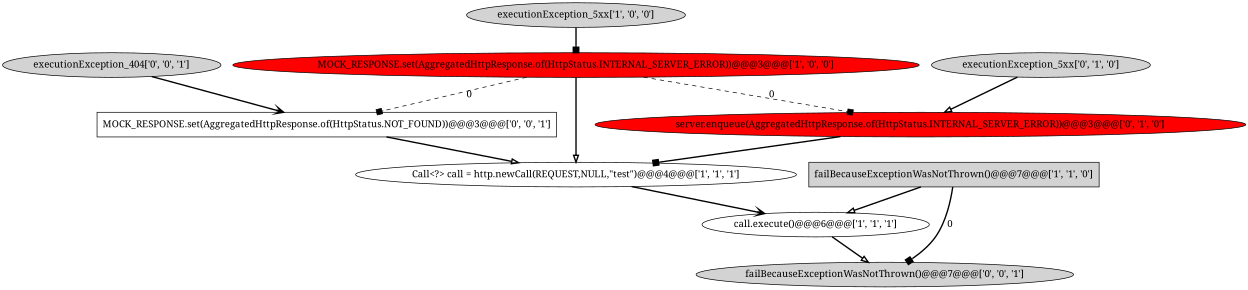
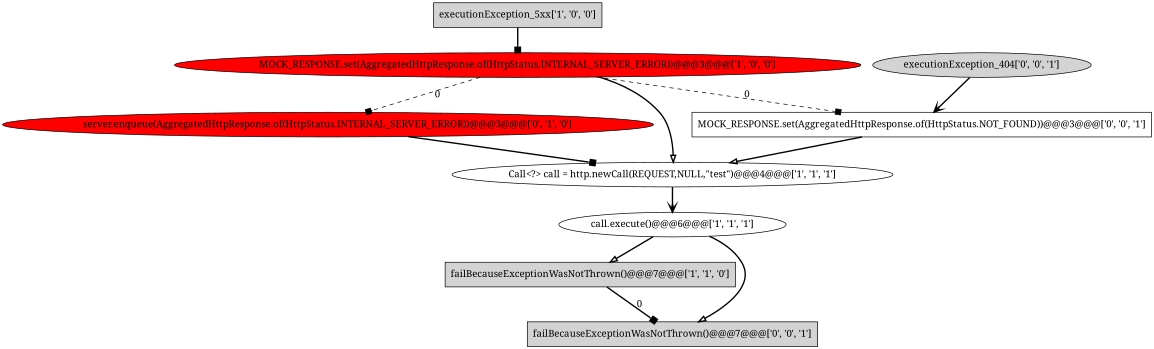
node "executionException_5xx['1', '0', '0']": shape ellipse -> box
node "executionException_5xx['0', '1', '0']": removed
edge "failBecauseExceptionWasNotThrown()@@@7@@@['1', '1', '0']" -> "call.execute()@@@6@@@['1', '1', '1']": reversed
node "failBecauseExceptionWasNotThrown()@@@7@@@['0', '0', '1']": shape ellipse -> box
